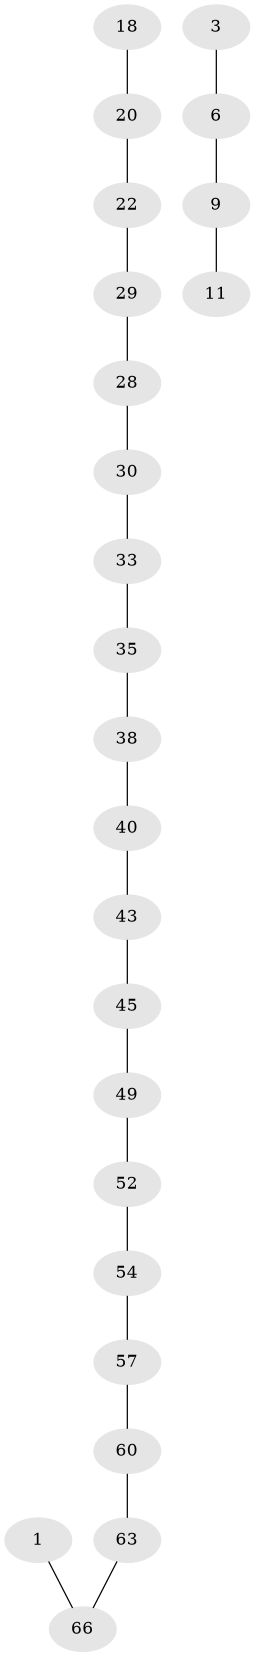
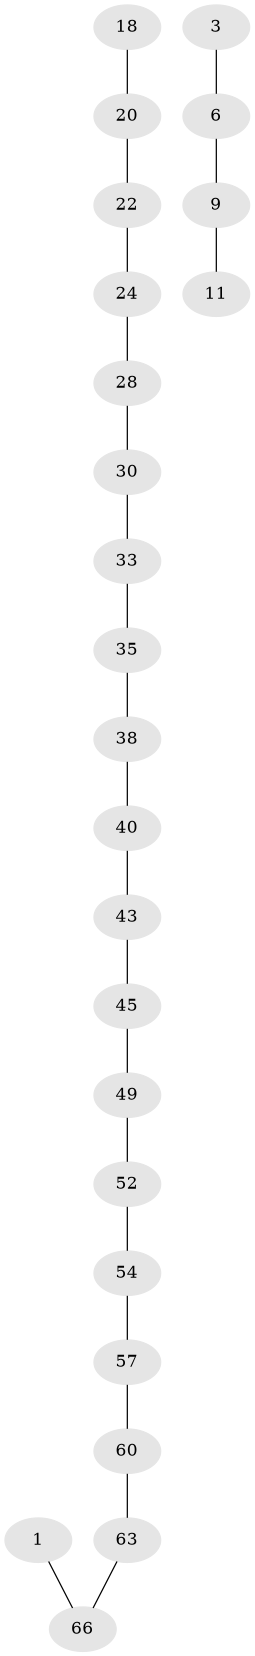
node "29": label "29" -> "24"
